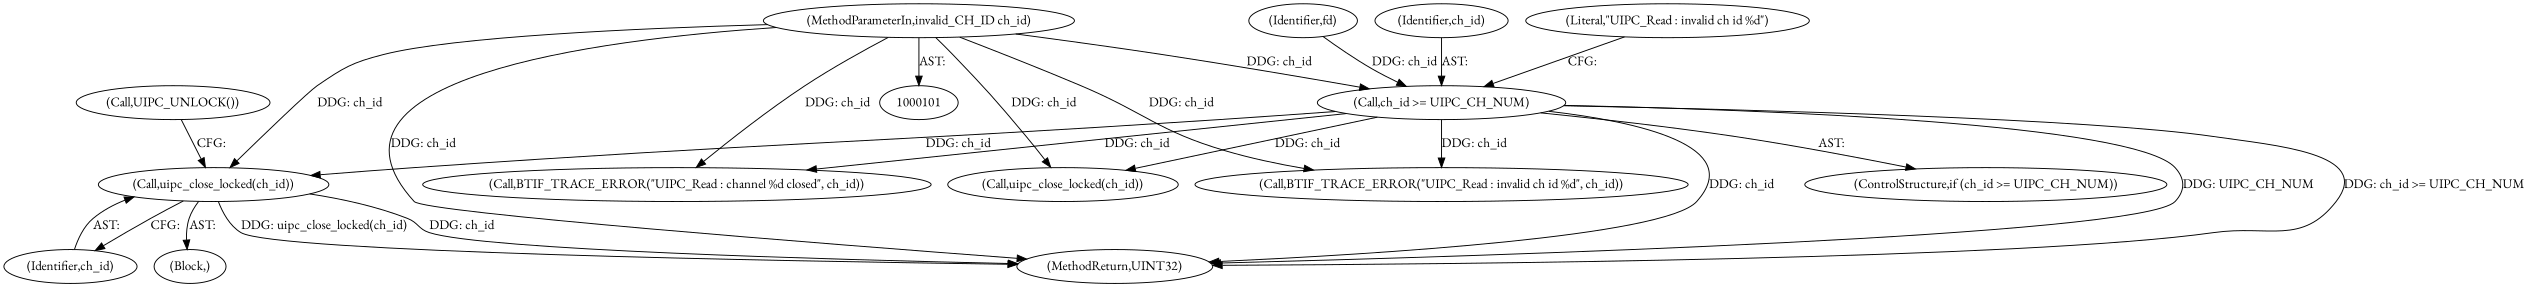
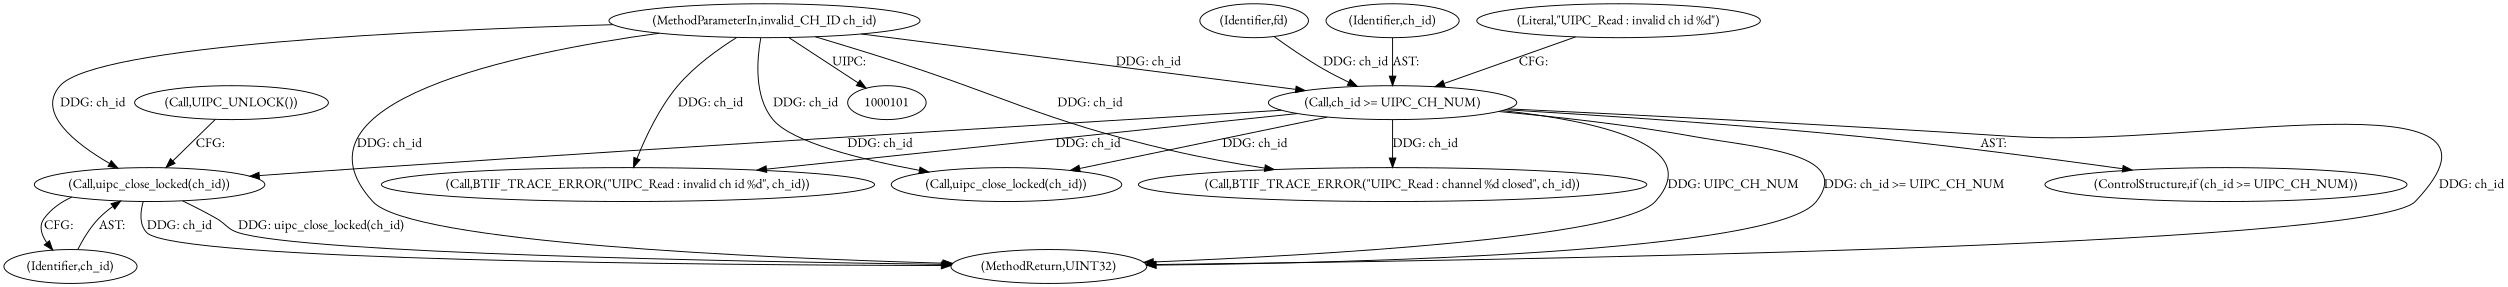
edge "(MethodParameterIn,invalid_CH_ID ch_id)" -> "1000101": label "AST: " -> "UIPC: "
node "(Block,)": removed
